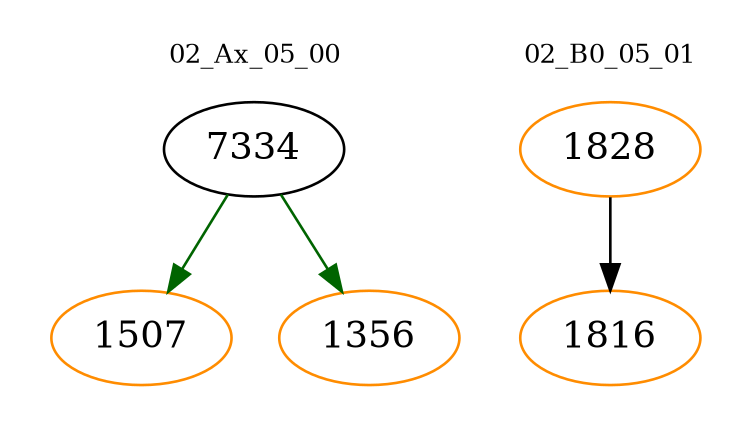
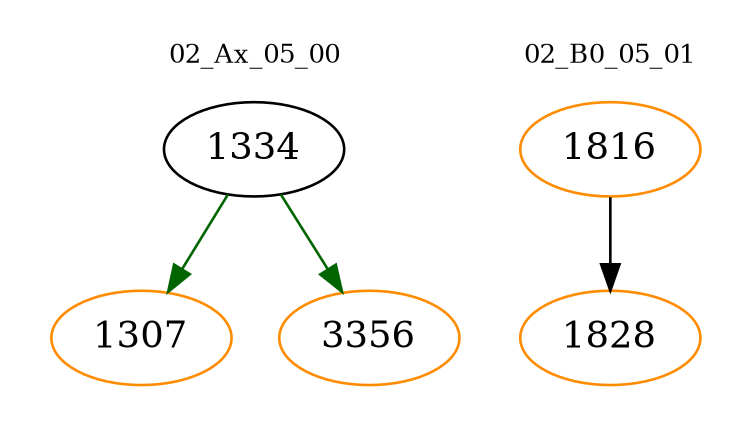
node "7334": label "7334" -> "1334"
edge "1828" -> "1816": reversed
node "1507": label "1507" -> "1307"
node "1356": label "1356" -> "3356"
